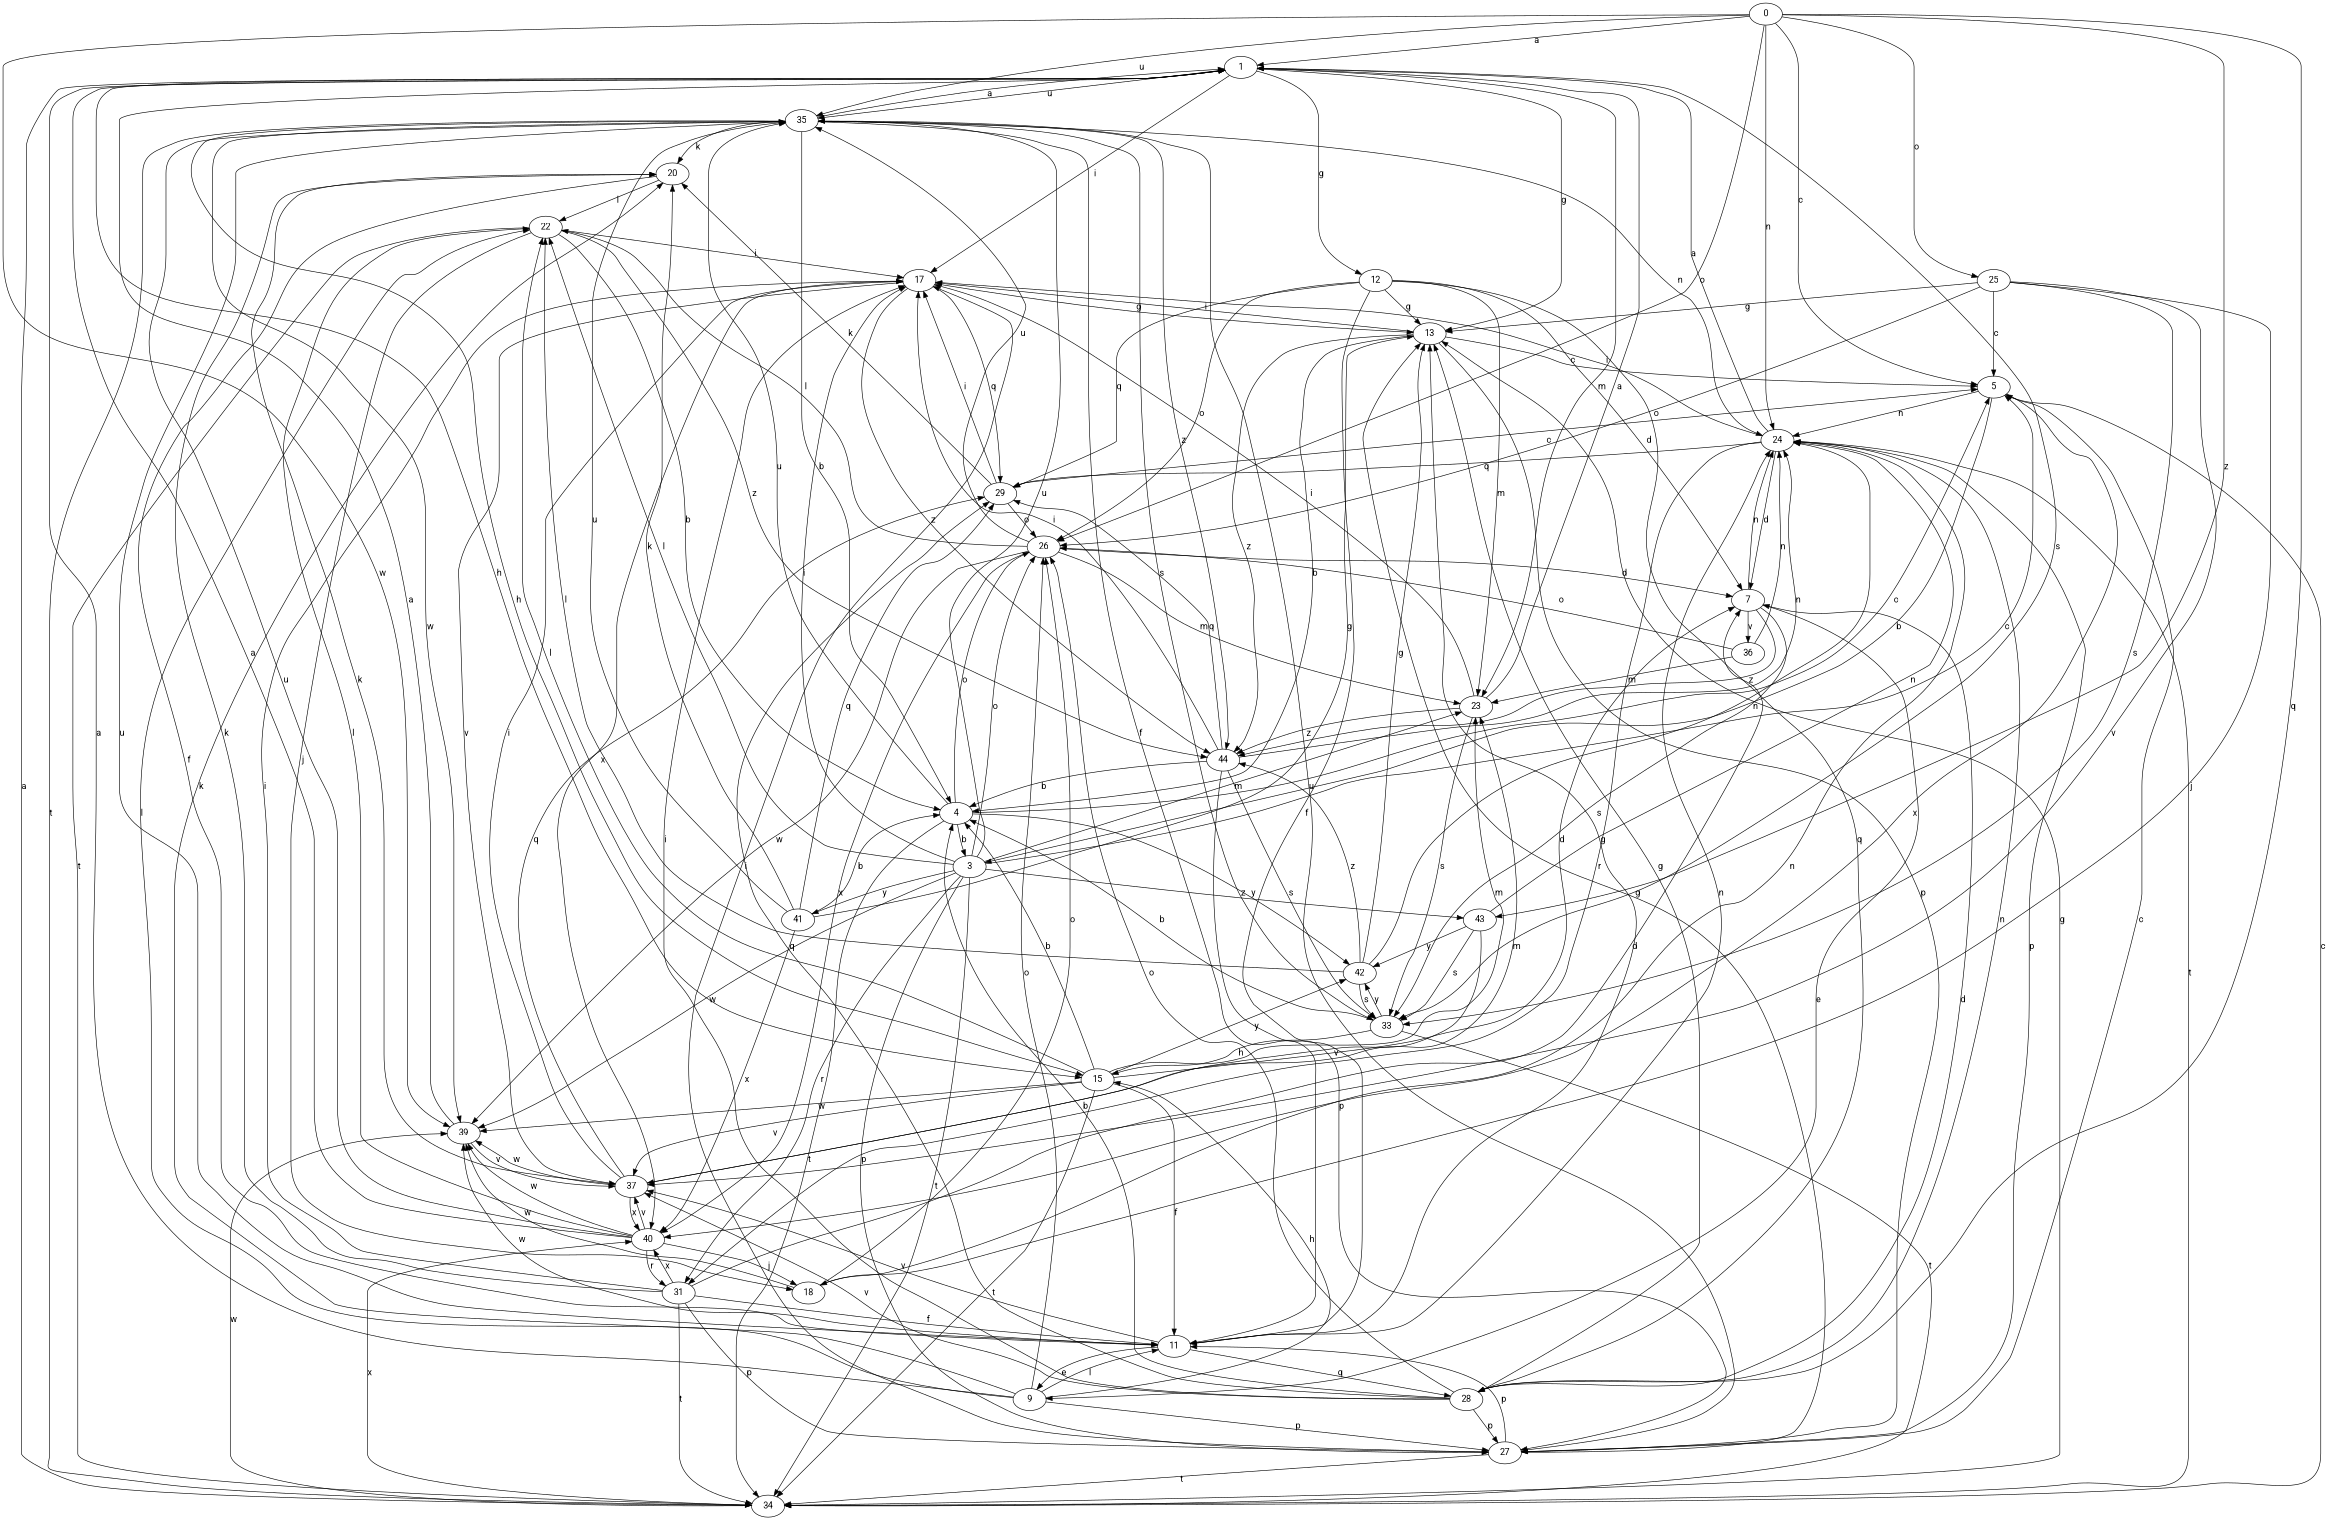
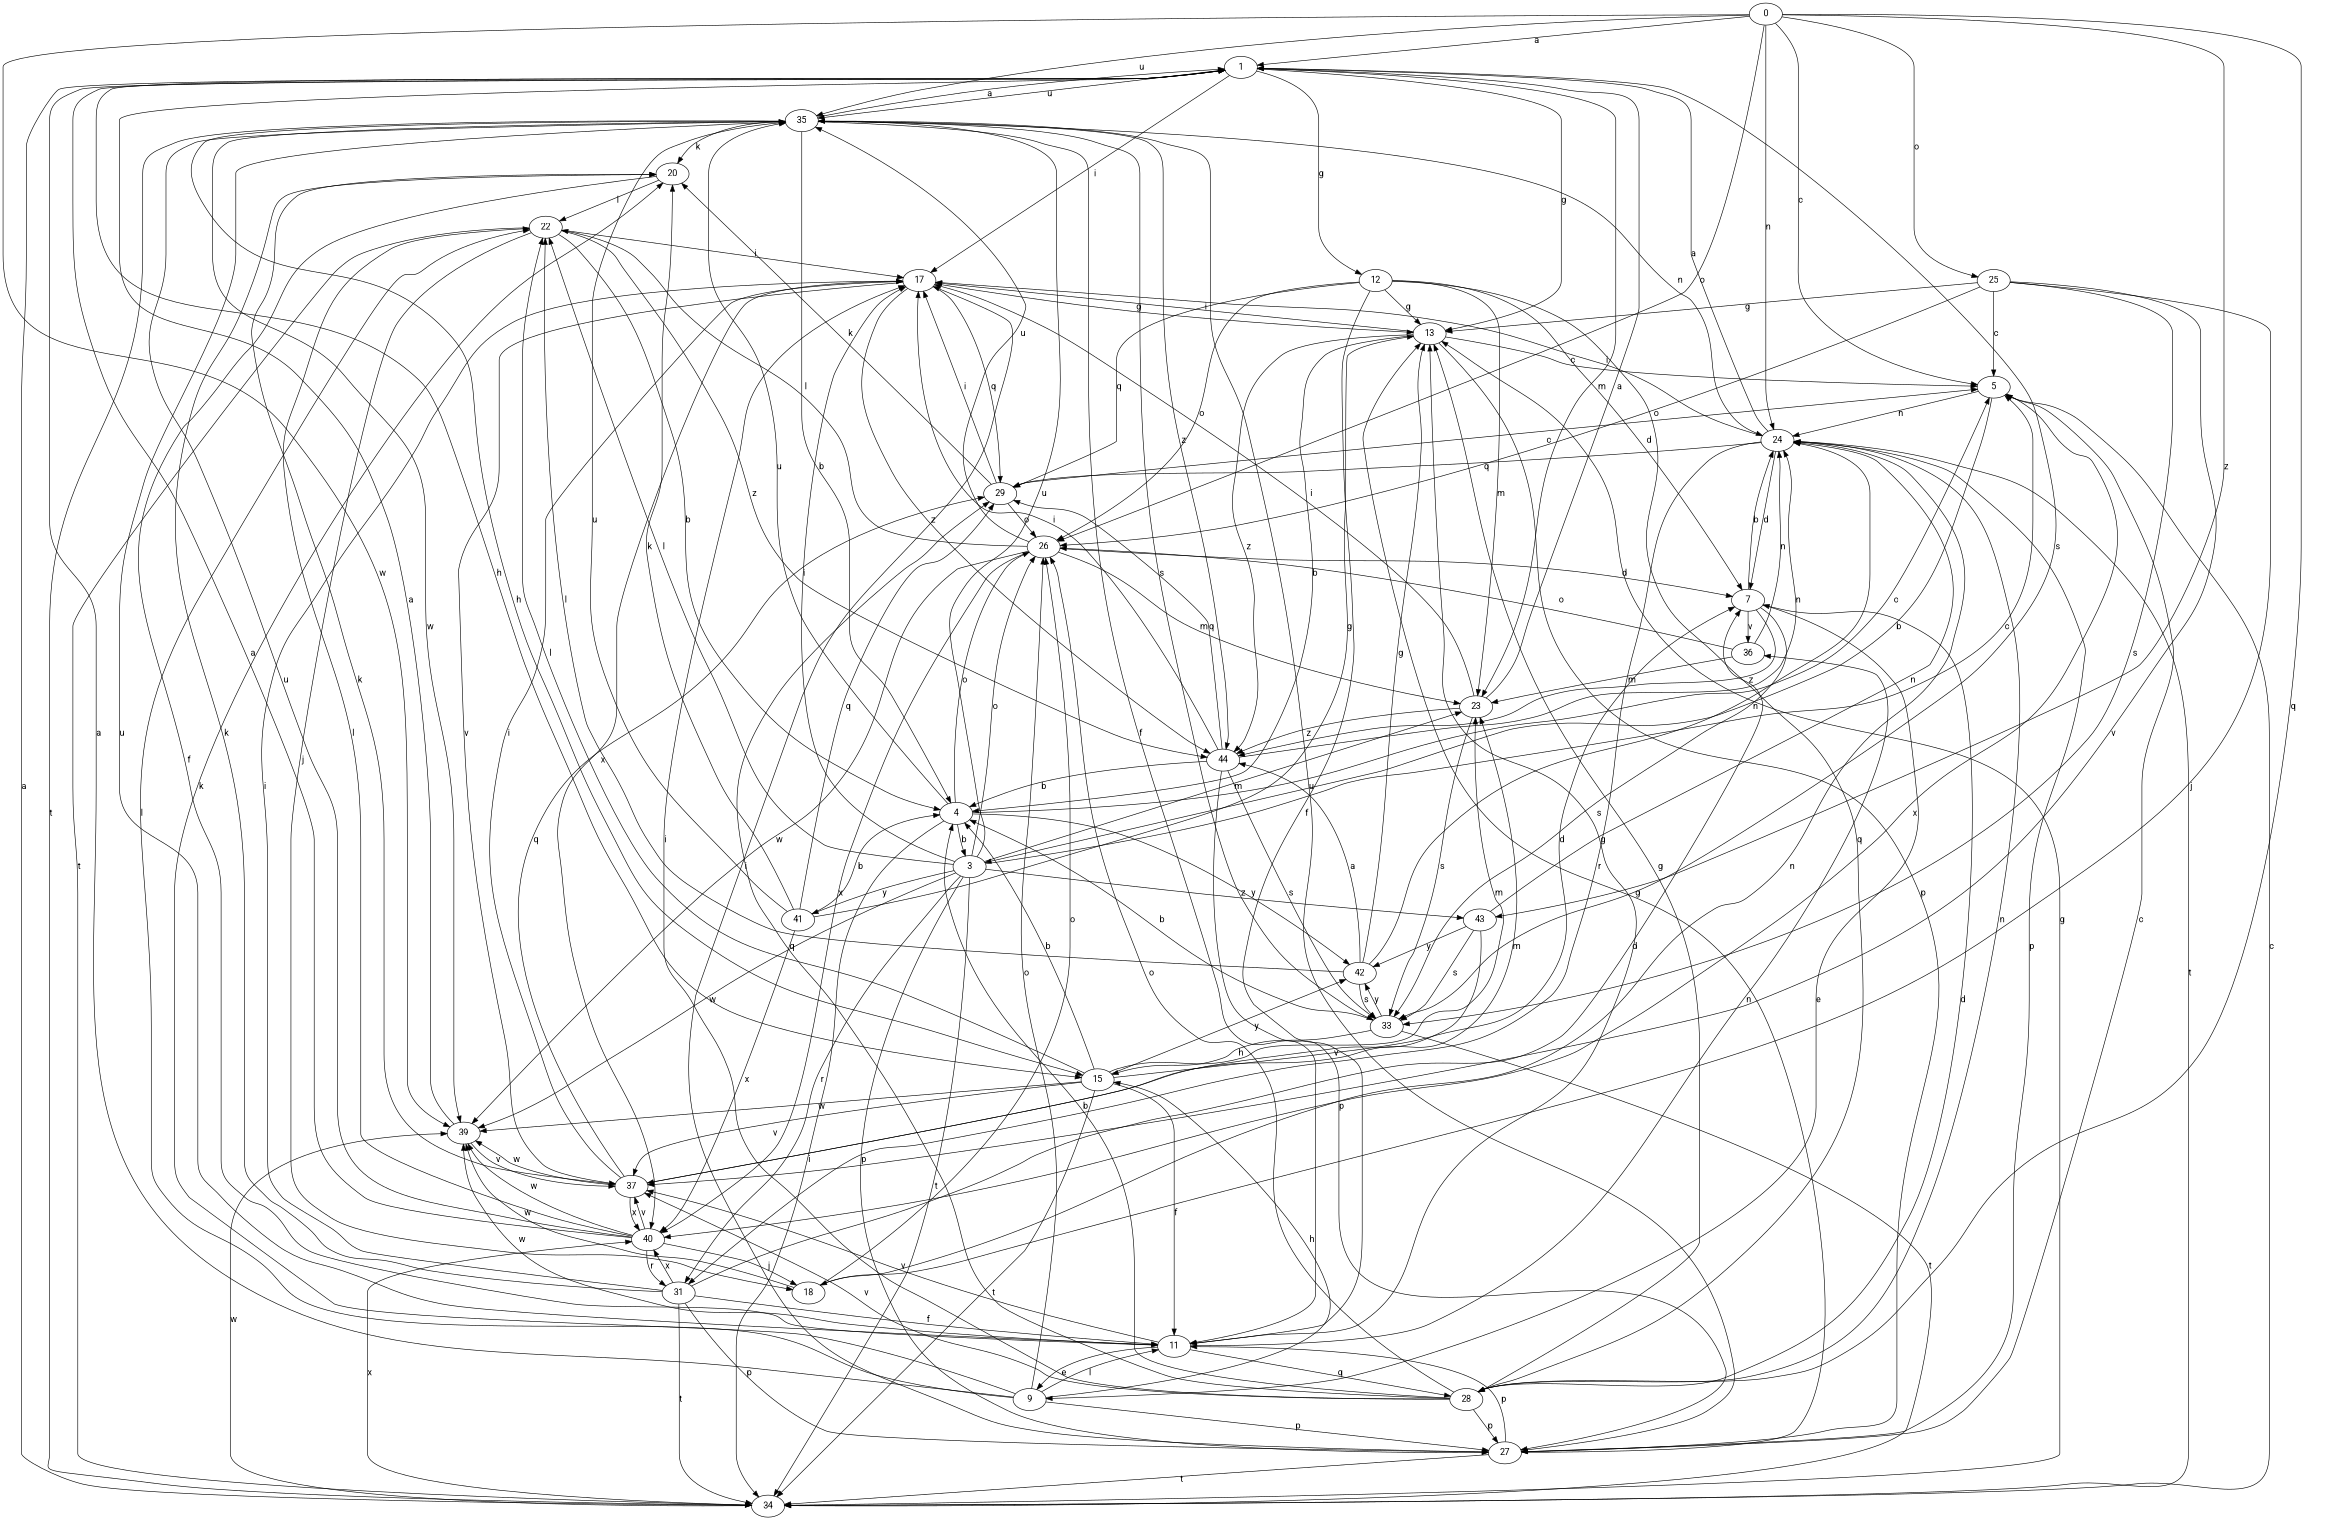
edge "7" -> "24": label "n" -> "b"
edge "42" -> "44": label "z" -> "a"
edge "11" -> "24": now "11" -> "36"
edge "4" -> "34": label "t" -> "i"
edge "5" -> "34": reversed
